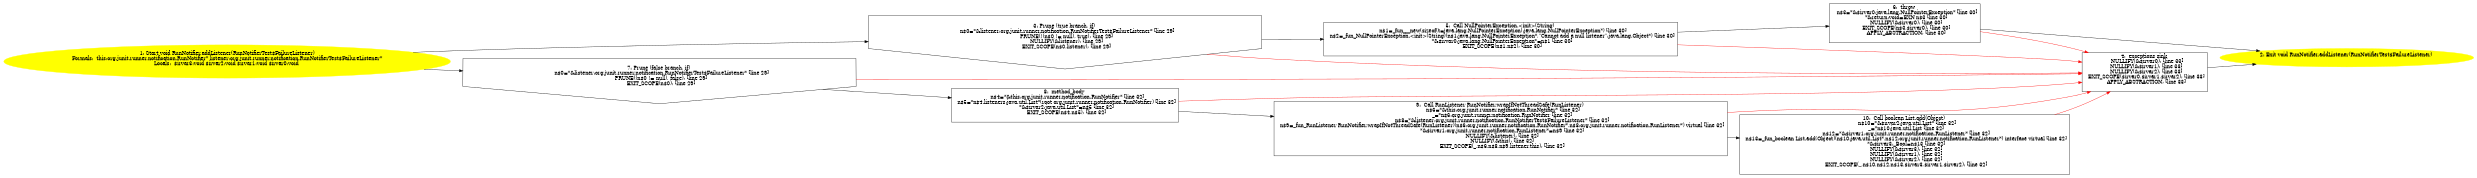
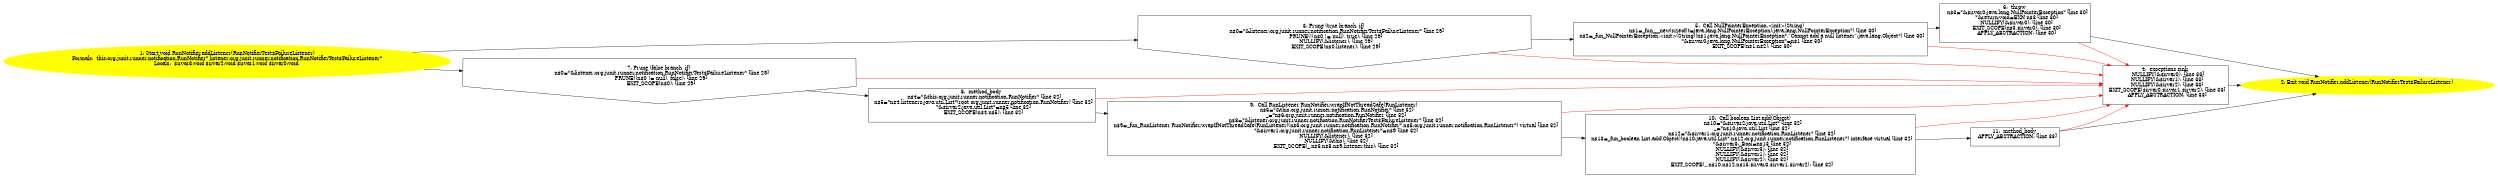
node "11:  method_body APPLY_ABSTRACTION; [line 33]": added
